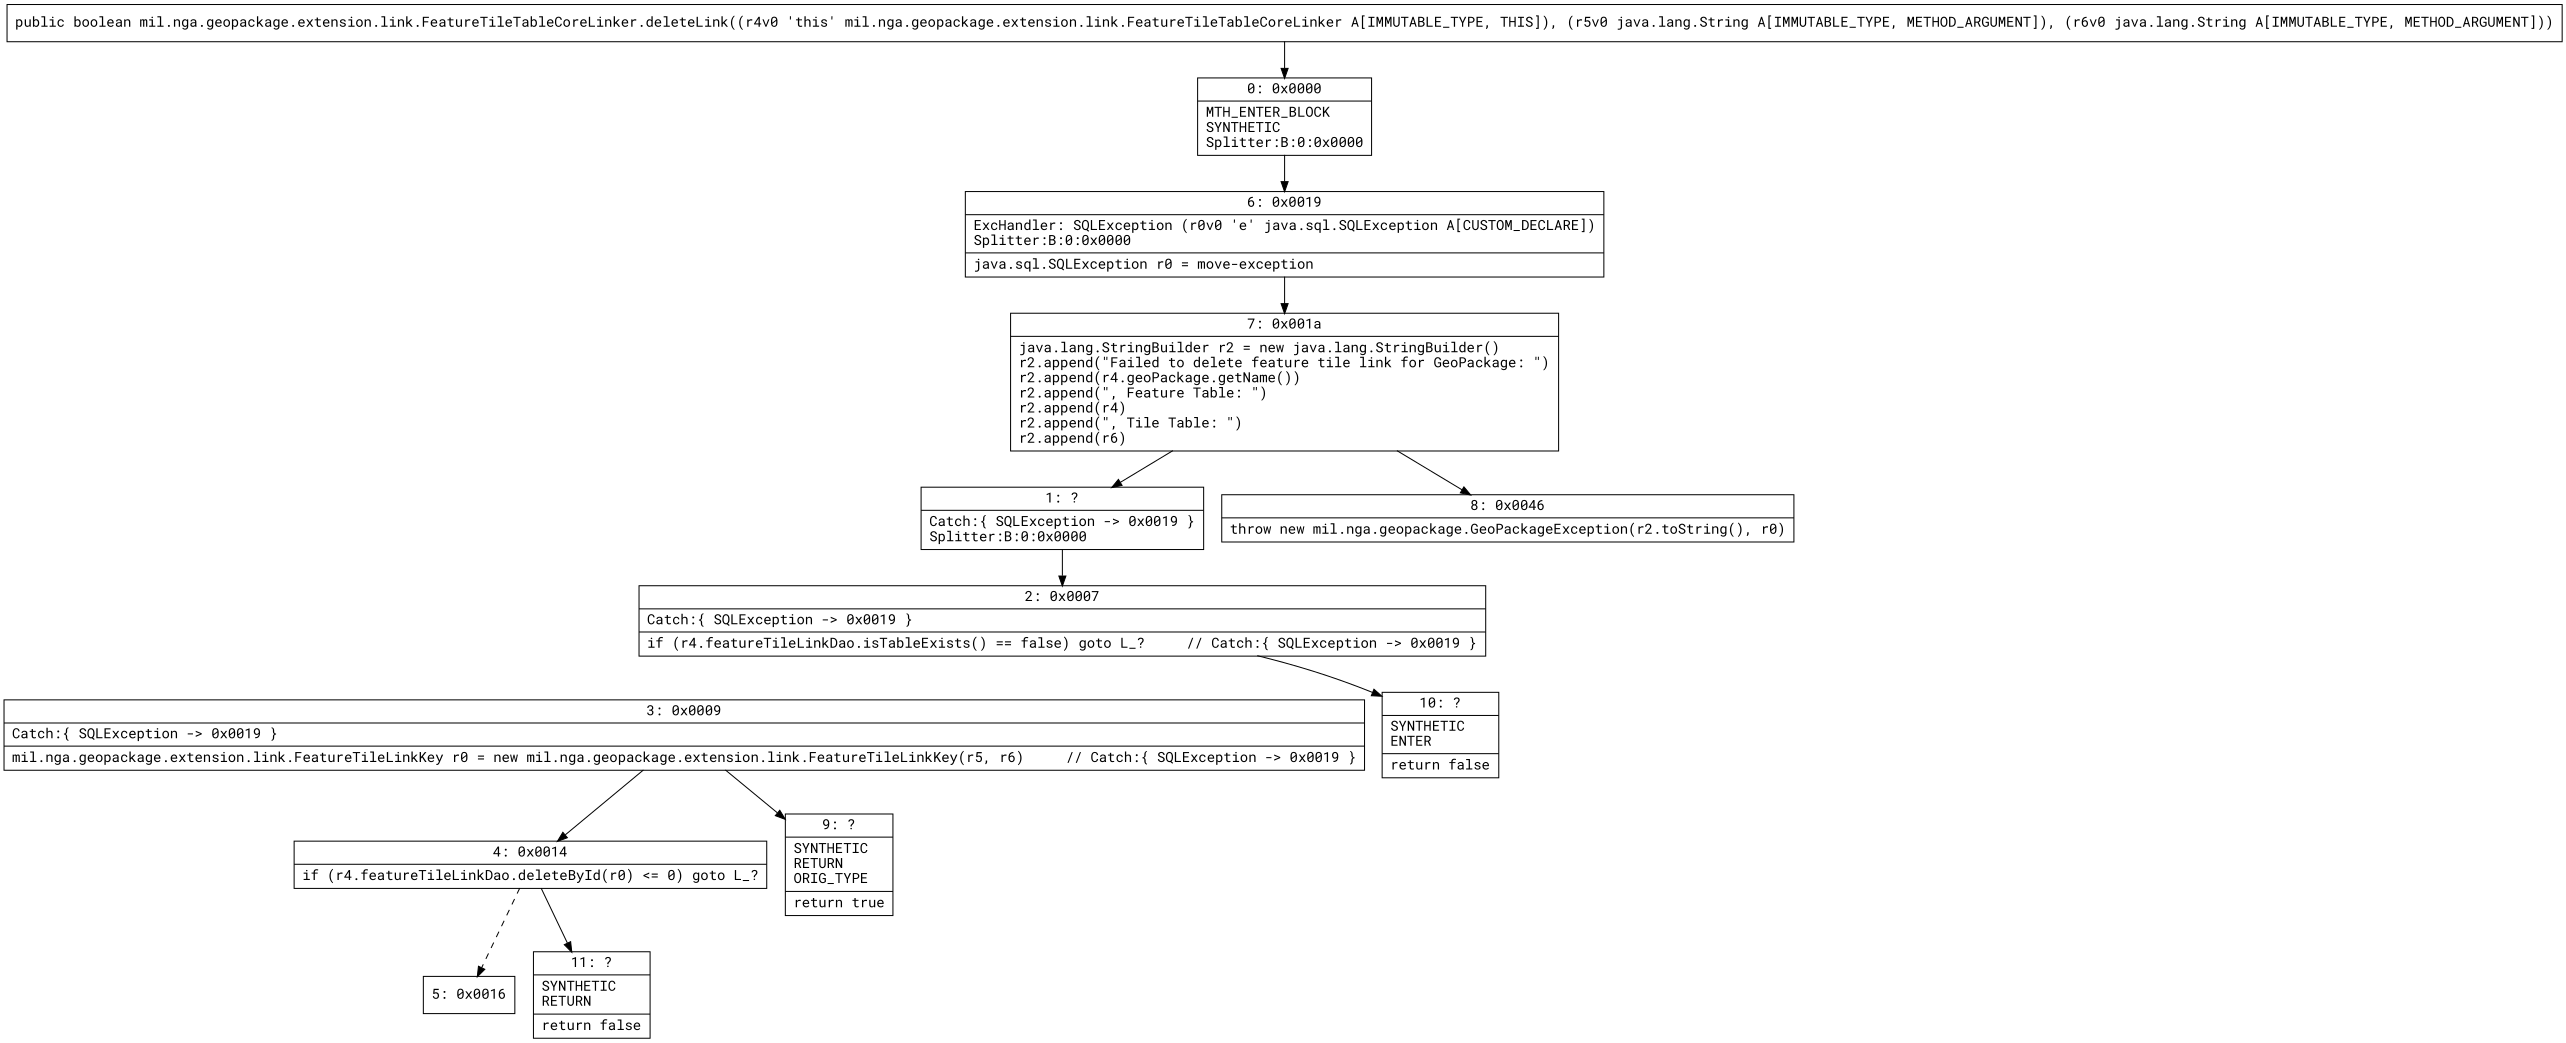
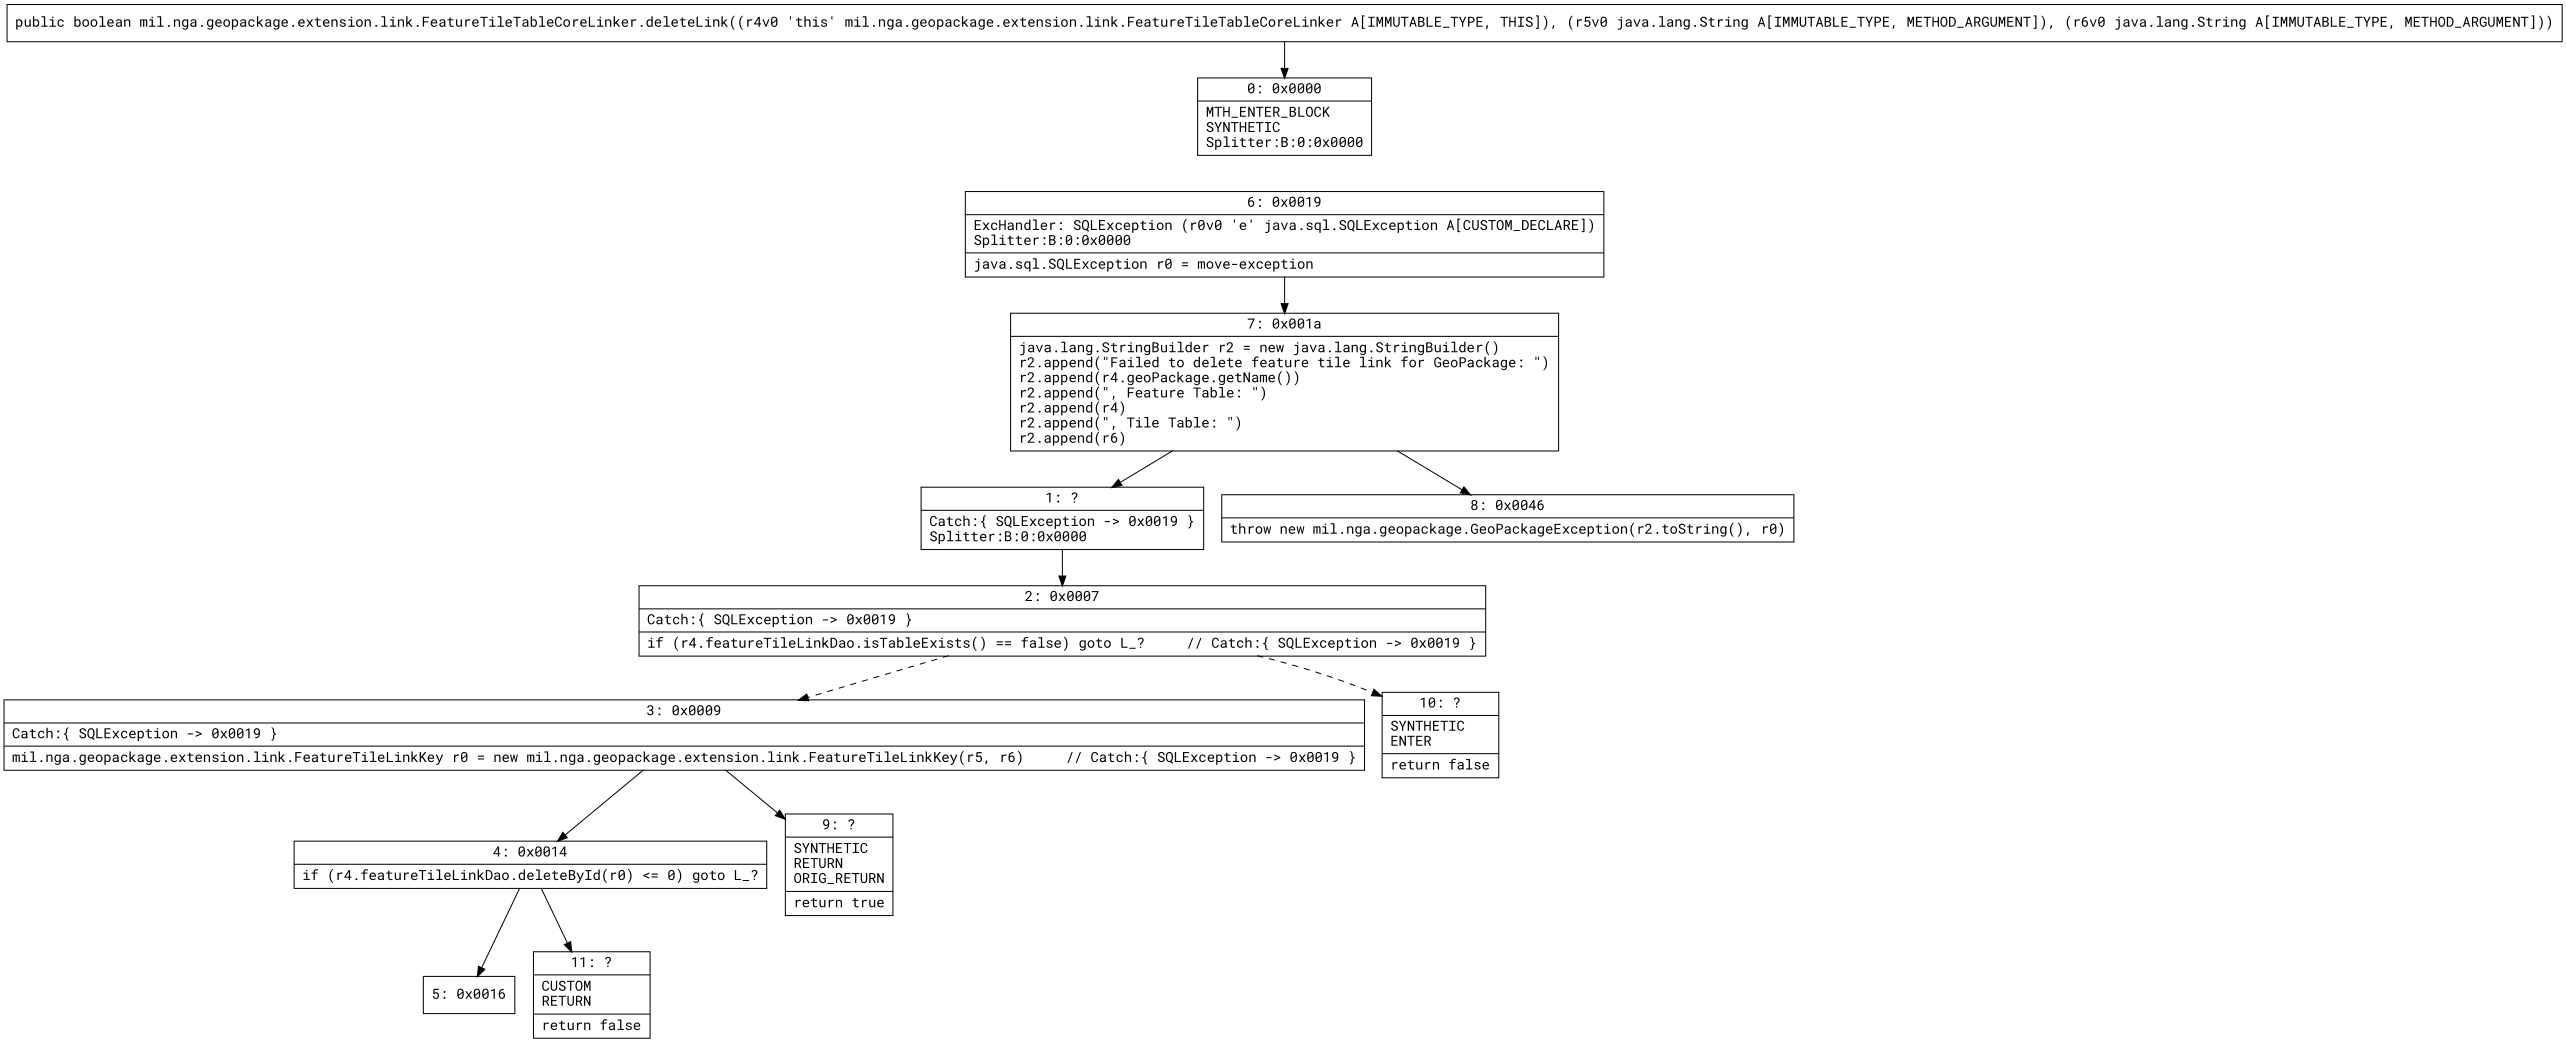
edge "0: 0x0000" -> "6: 0x0019": removed
edge "2: 0x0007" -> "10: ?": style solid -> dashed
edge "2: 0x0007" -> "3: 0x0009": added
node "9: ?": text "ORIG_TYPE" -> "ORIG_RETURN"
edge "4: 0x0014" -> "5: 0x0016": style dashed -> solid
node "11: ?": text "SYNTHETIC" -> "CUSTOM"
